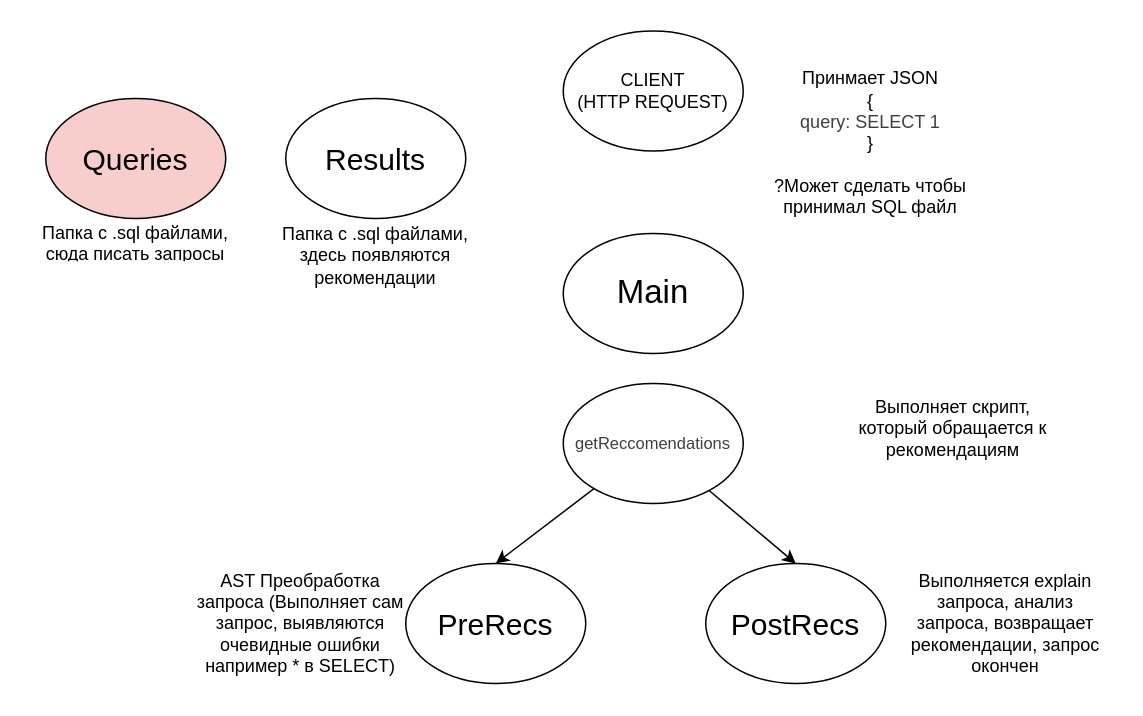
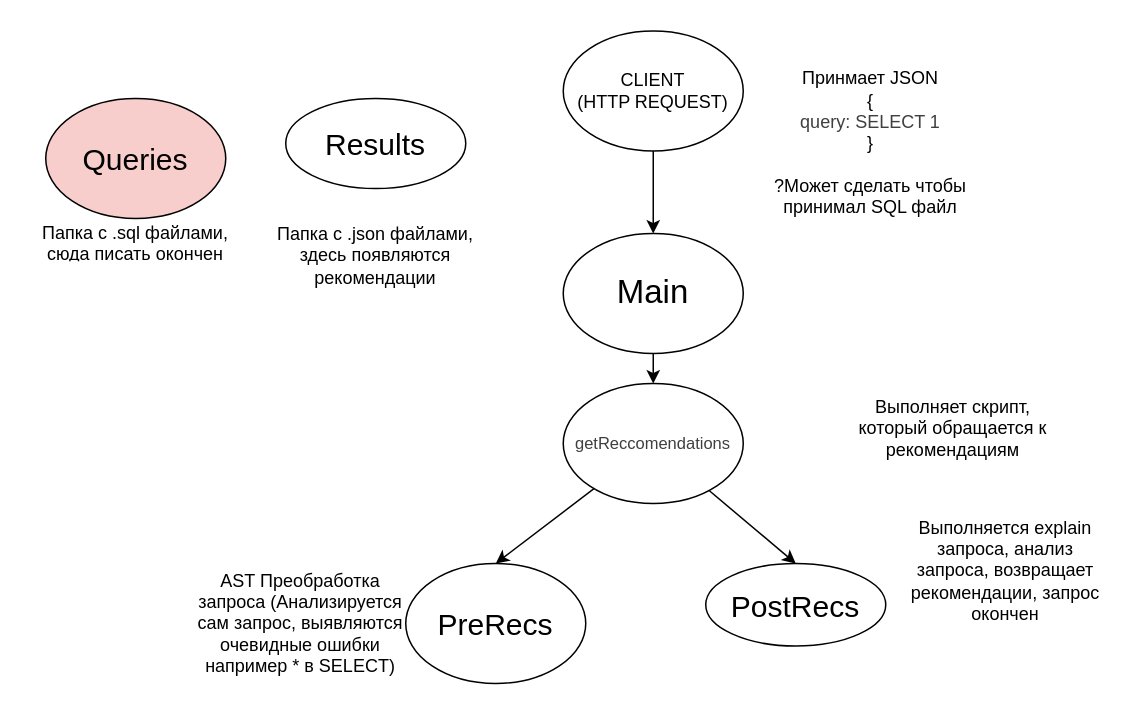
node "Results": size 180x120 -> 180x90
edge "CLIENT (HTTP REQUEST)" -> "Main": added
node "Папка с .sql файлами, сюда писать запросы": label "Папка с .sql файлами, сюда писать запросы" -> "Папка с .sql файлами, сюда писать окончен"
node "Папка с .sql файлами, здесь появляются рекомендации": label "Папка с .sql файлами, здесь появляются рекомендации" -> "Папка с .json файлами, здесь появляются рекомендации"
edge "Main" -> "getReccomendations": added
node "AST Преобработка запроса (Выполняет сам запрос, выявляются очевидные ошибки например * в SELECT)": label "AST Преобработка запроса (Выполняет сам запрос, выявляются очевидные ошибки например * в SELECT)" -> "AST Преобработка запроса (Анализируется сам запрос, выявляются очевидные ошибки например * в SELECT)"
node "PostRecs": size 180x120 -> 180x83
node "Выполняется explain запроса, анализ запроса, возвращает рекомендации, запрос окончен": moved (1006, 623) -> (1006, 571)
